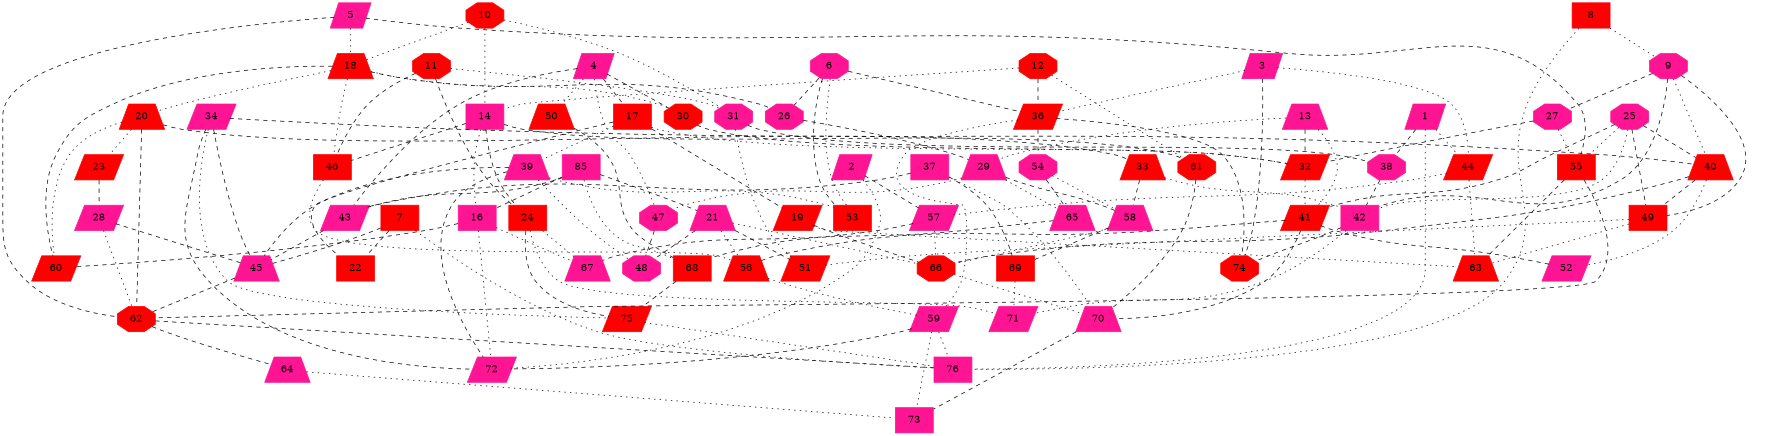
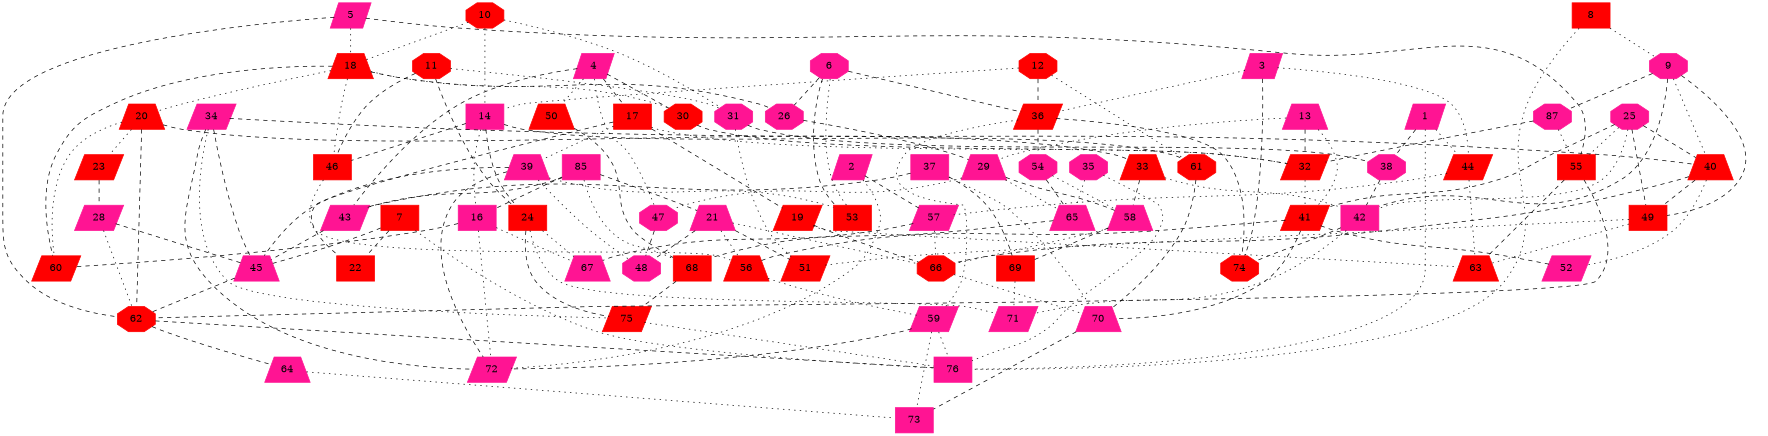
node "27": label "27" -> "87"
node "35": added
